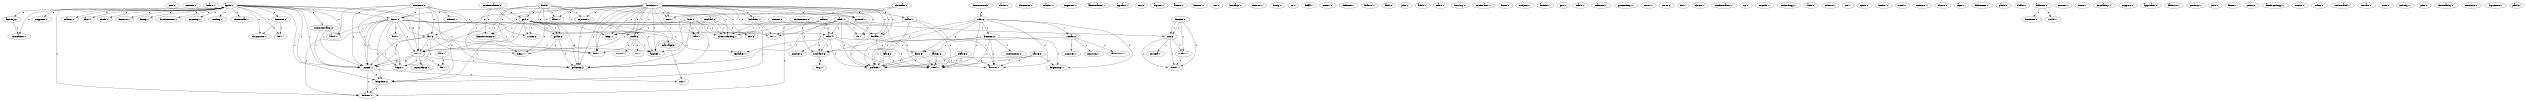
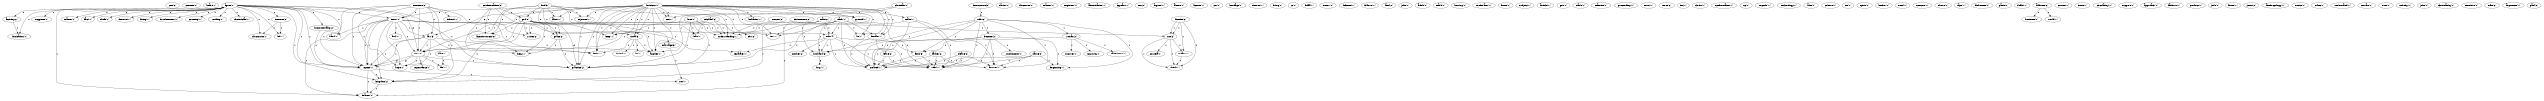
node "mike(2)": added
